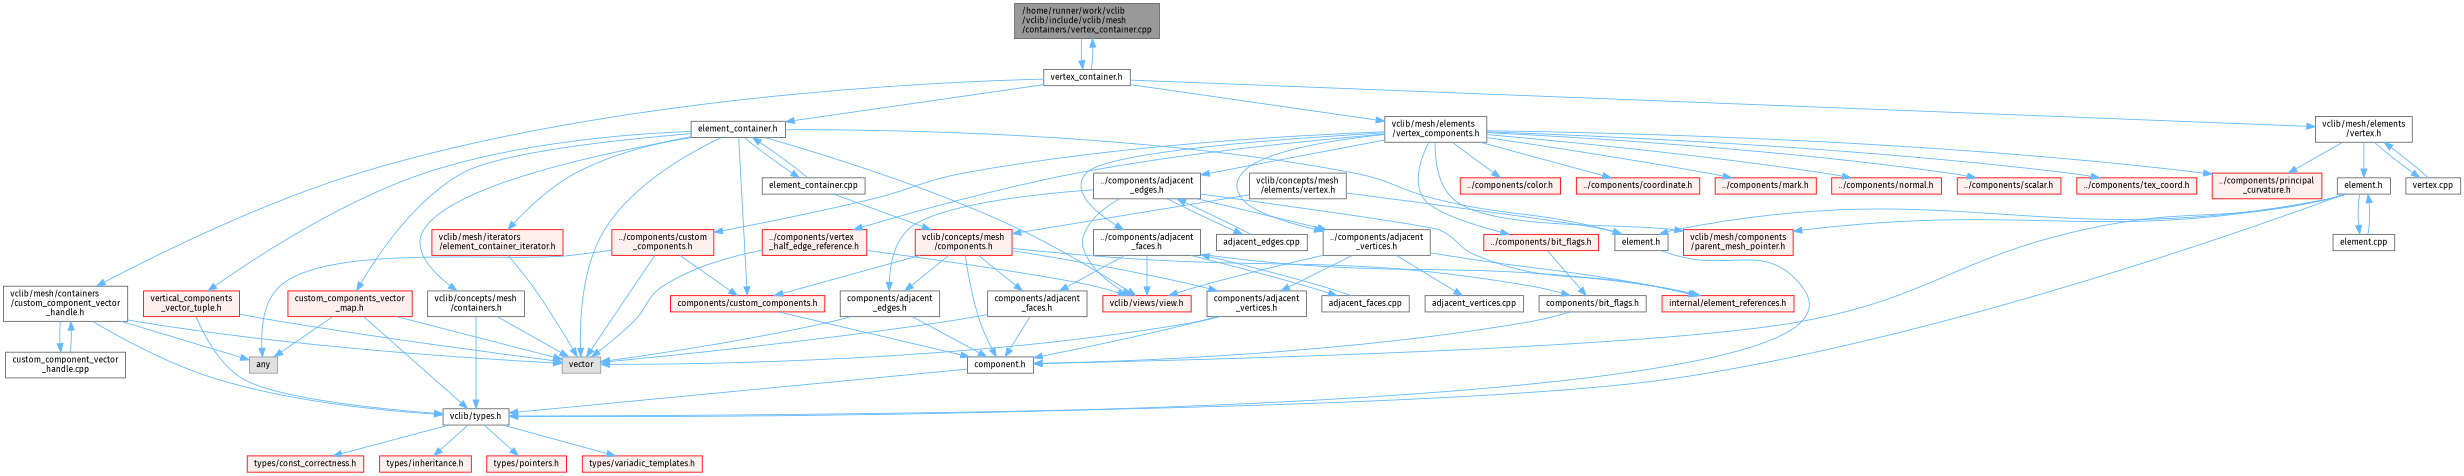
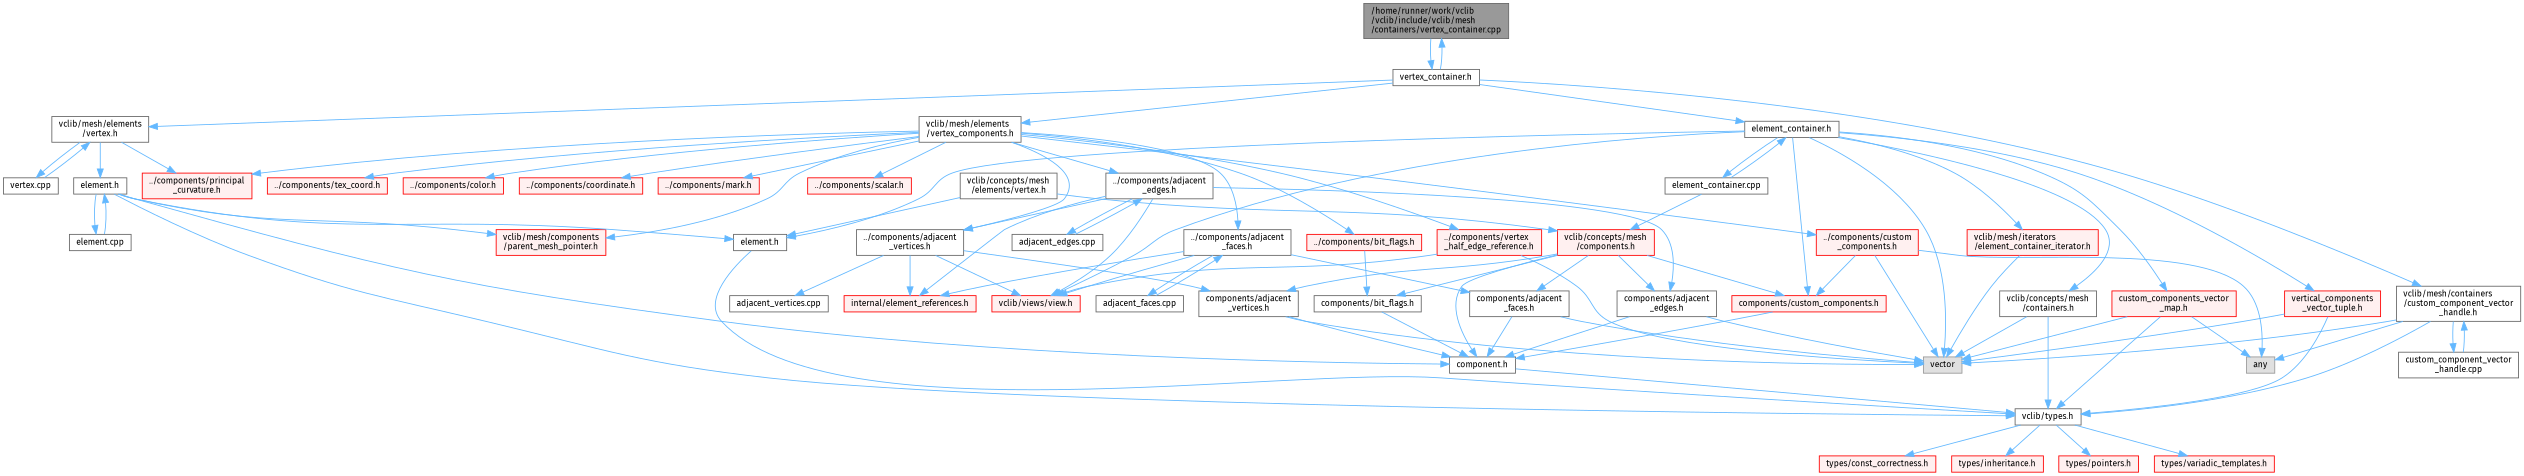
node "../components/normal.h": removed
